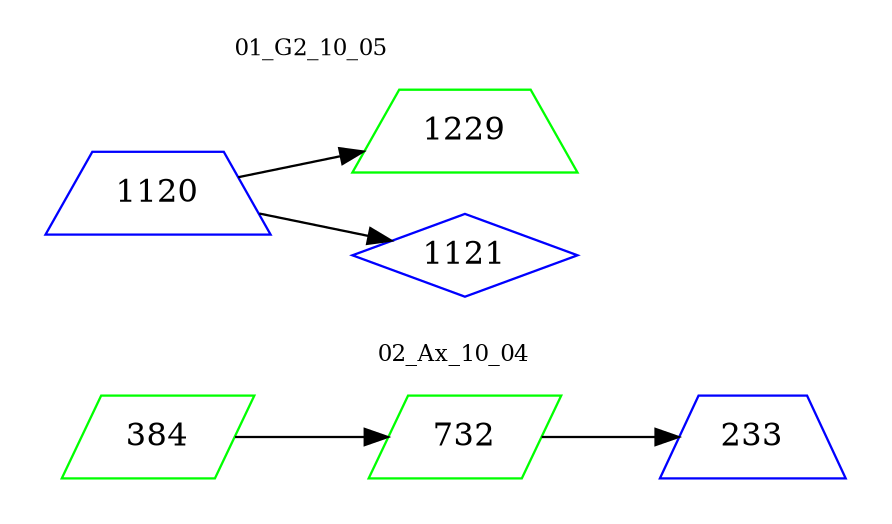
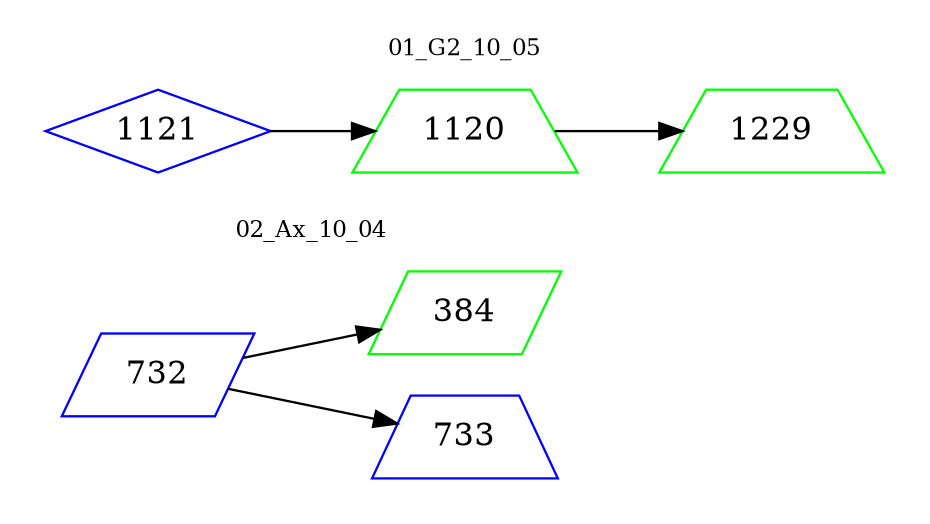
node "1120": color blue -> green
edge "1120" -> "1121": reversed
edge "384" -> "732": reversed
node "732": color green -> blue
node "233": label "233" -> "733"
